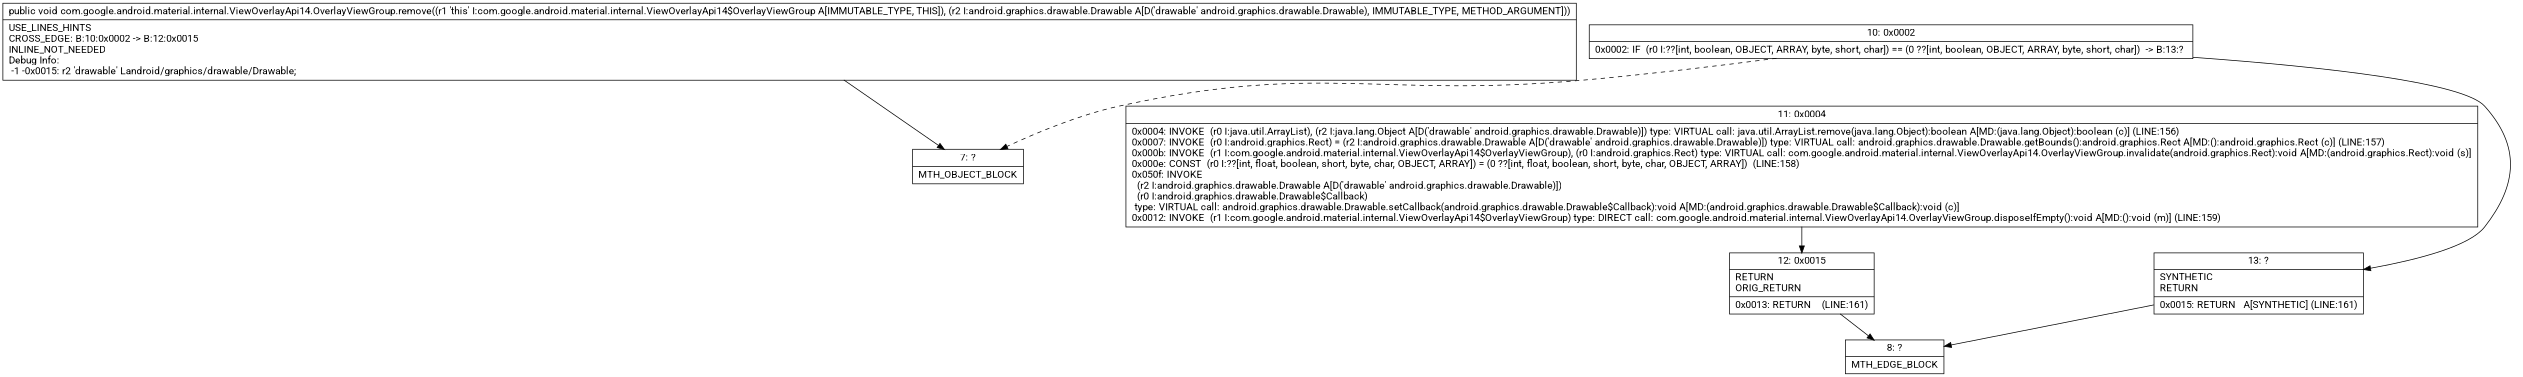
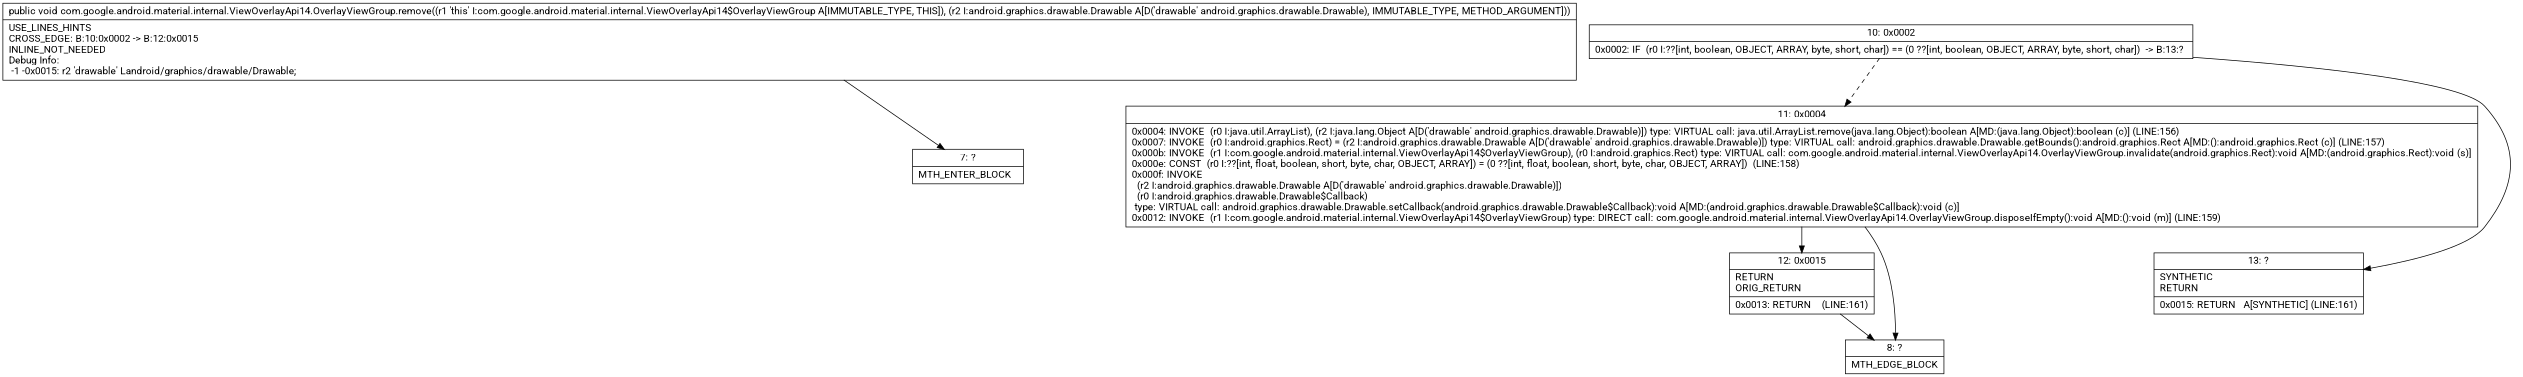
edge "10: 0x0002" -> "7: ?": now "10: 0x0002" -> "11: 0x0004"
node "7: ?": text "MTH_OBJECT_BLOCK" -> "MTH_ENTER_BLOCK"
node "11: 0x0004": text "0x050f: INVOKE" -> "0x000f: INVOKE"
edge "13: ?" -> "8: ?": now "11: 0x0004" -> "8: ?"
